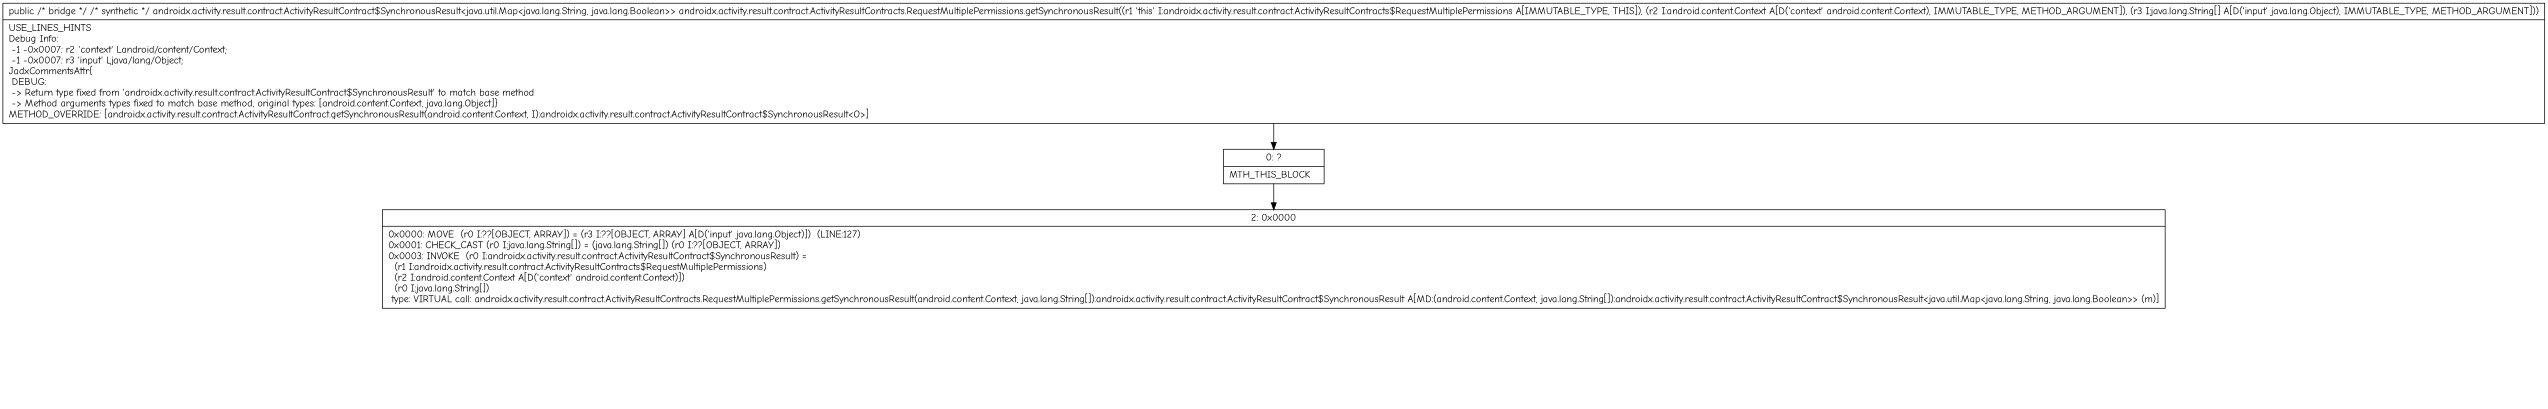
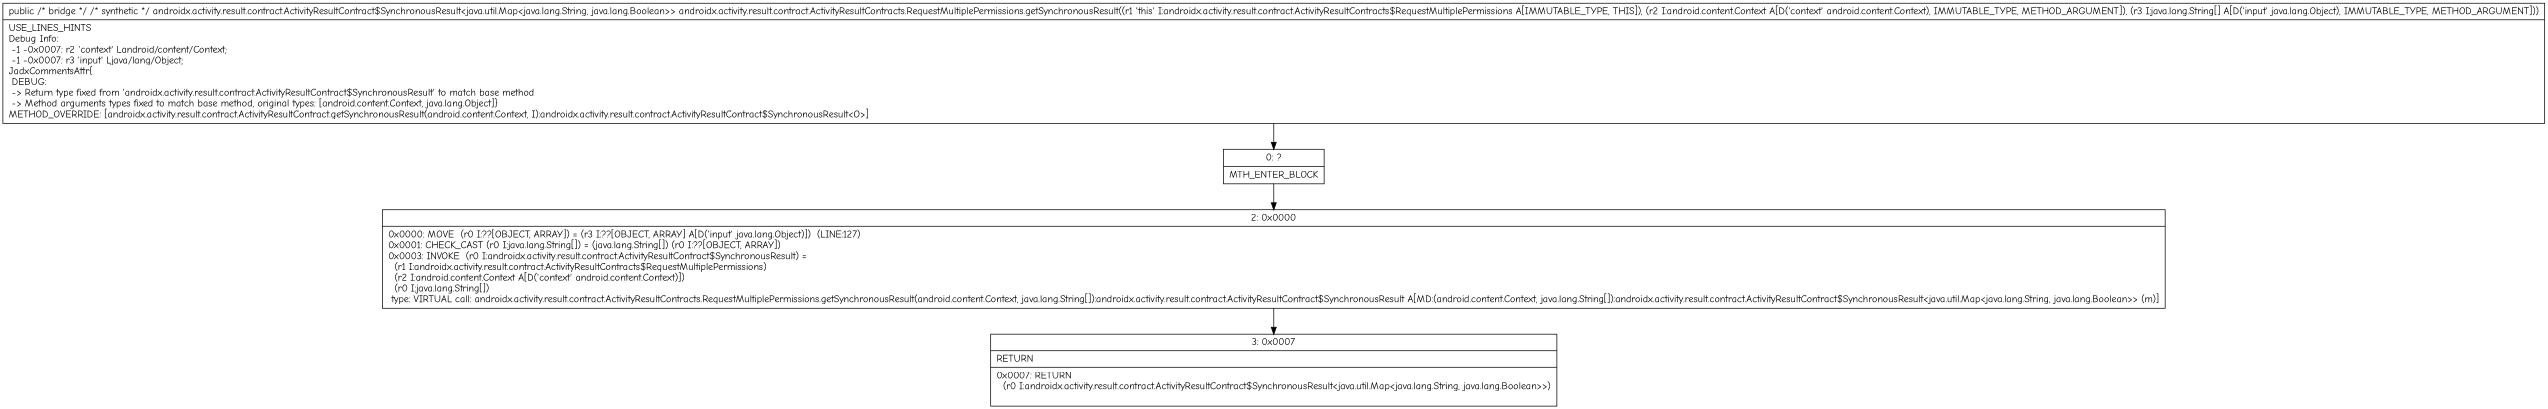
node "0: ?": text "MTH_THIS_BLOCK" -> "MTH_ENTER_BLOCK"
node "3: 0x0007": added
